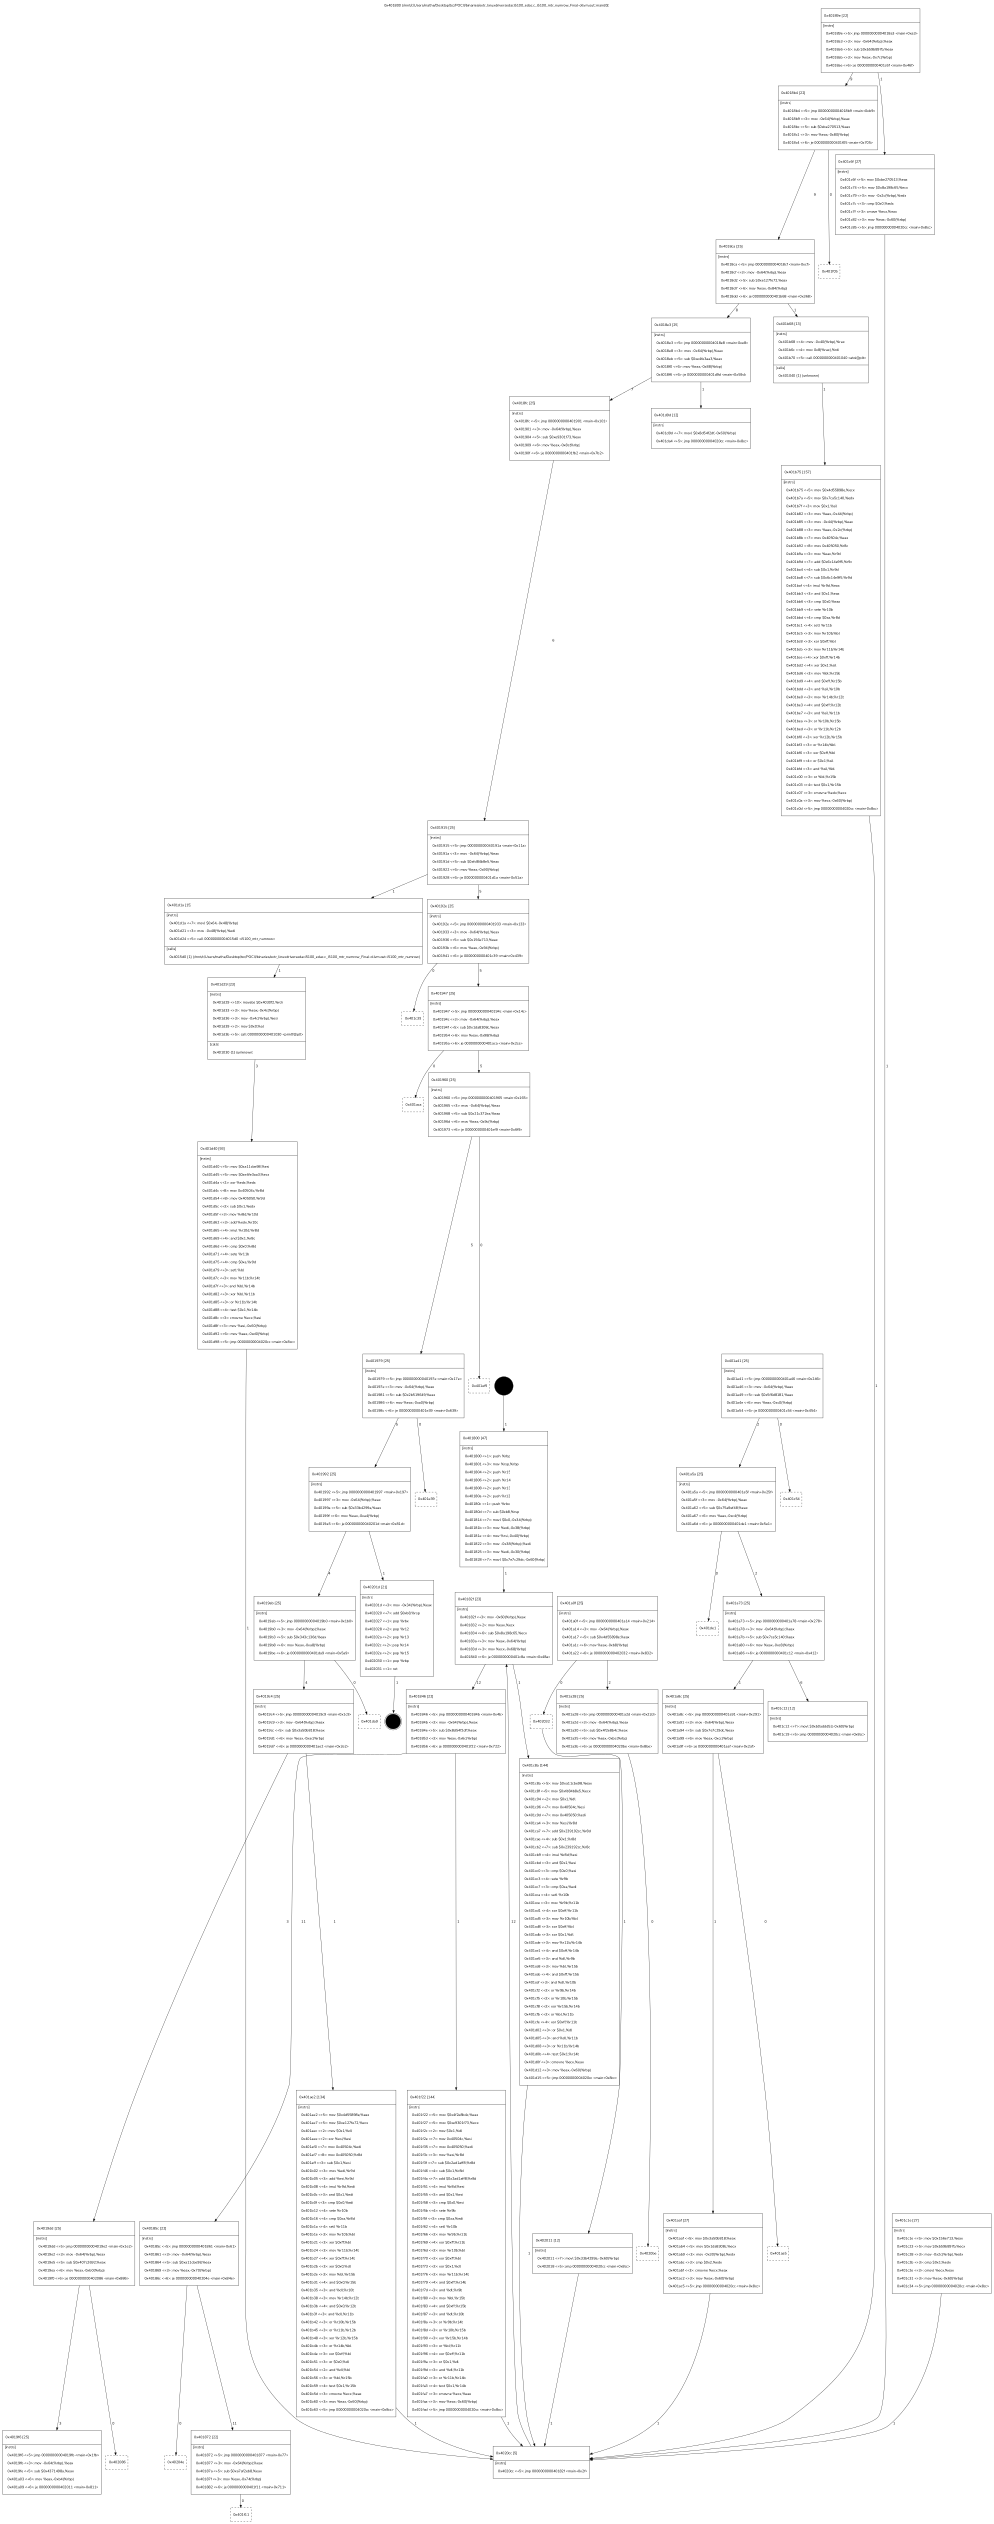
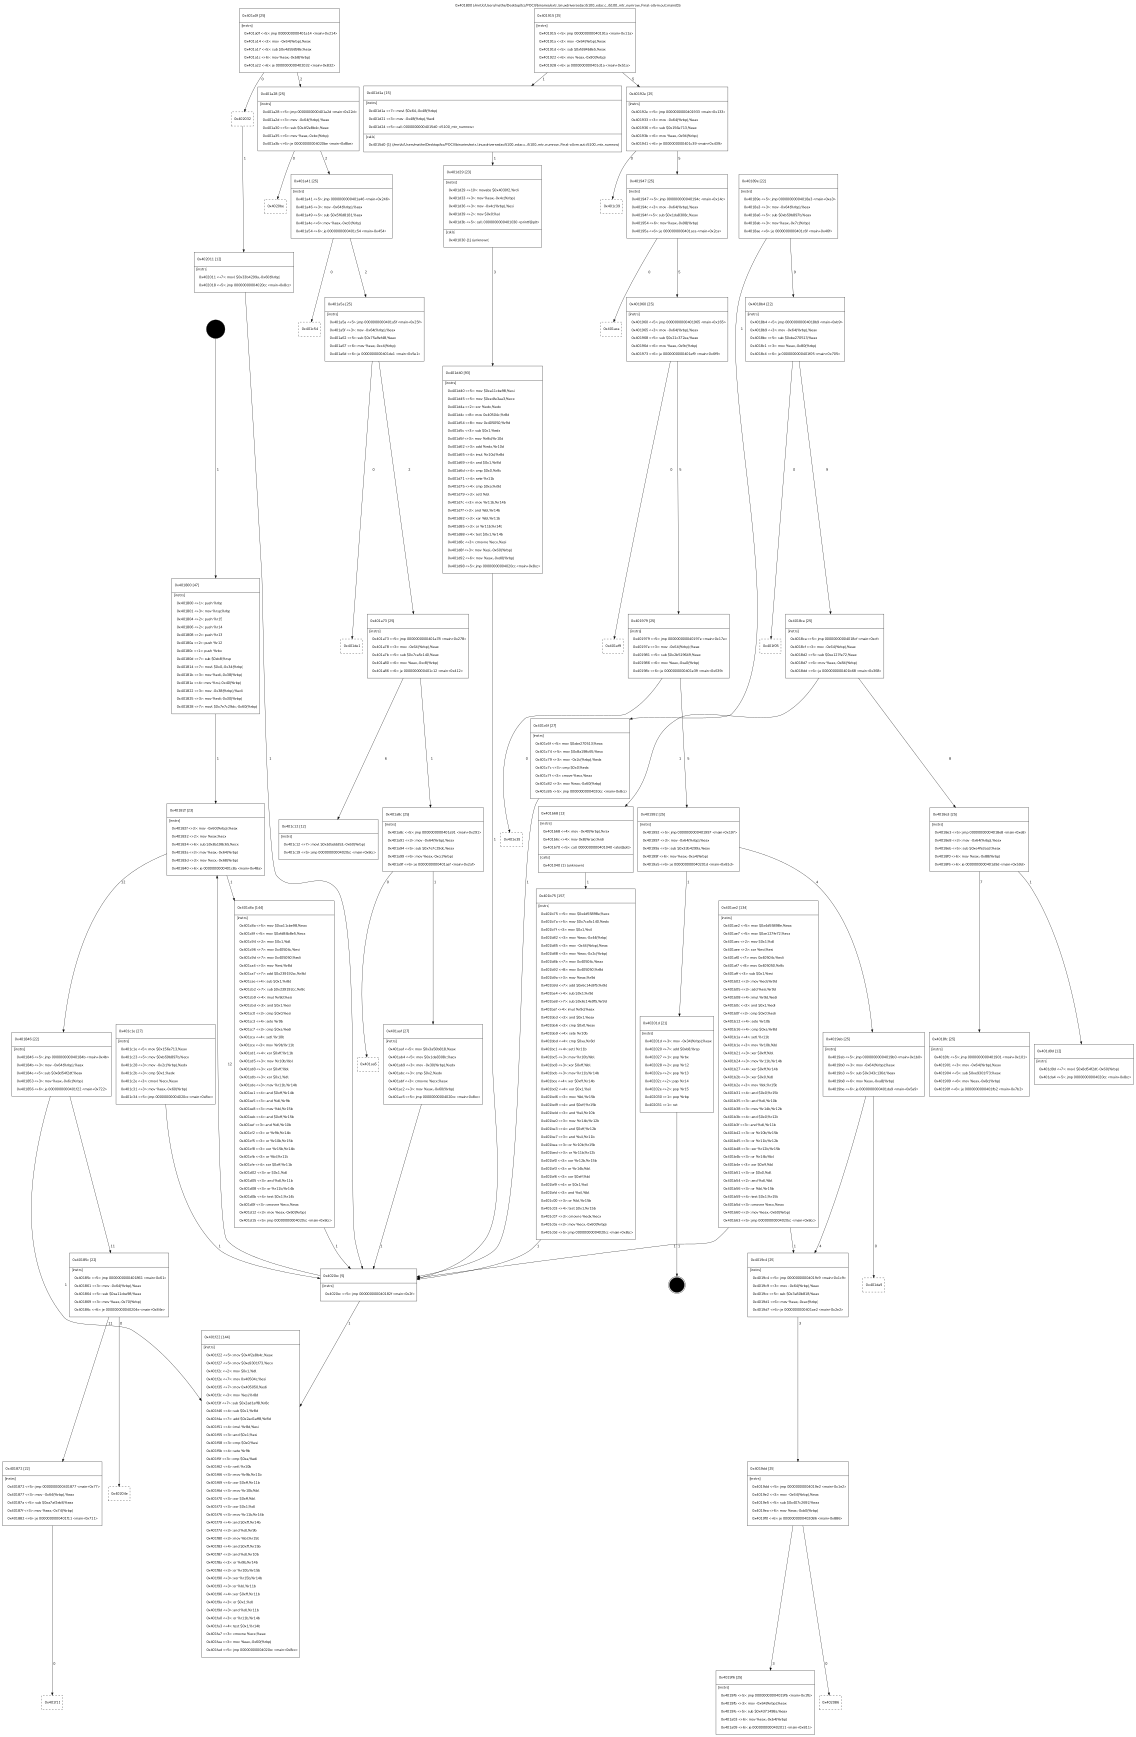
edge "0x401a28 [25]" -> "0x401a41 [25]": added, label "2"
edge "0x4018fc [25]" -> "0x401915 [25]": removed, label "6"
edge "0x4019c4 [25]" -> "0x401ae2 [134]": reversed
edge "0x401f22 [144]" -> "0x4020cc [5]": reversed
